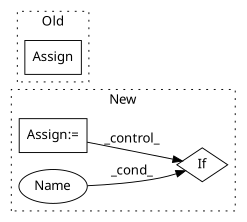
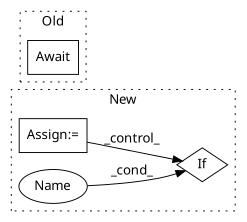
node "Assign": label "Assign" -> "Await"
